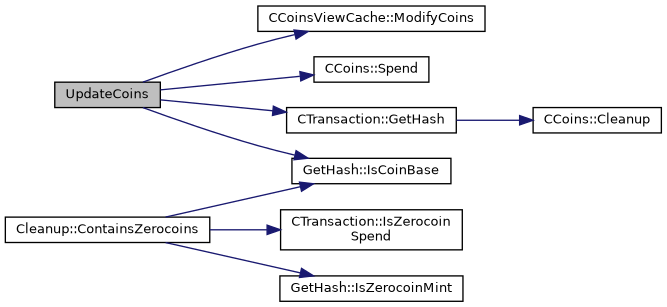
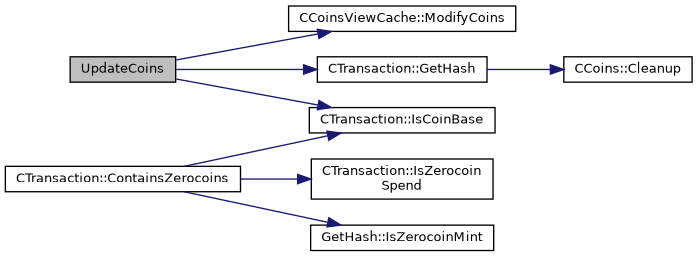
node "CCoins::Spend": removed
node "GetHash::IsCoinBase": label "GetHash::IsCoinBase" -> "CTransaction::IsCoinBase"
node "Cleanup::ContainsZerocoins": label "Cleanup::ContainsZerocoins" -> "CTransaction::ContainsZerocoins"
